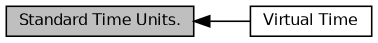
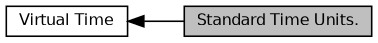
edge "Virtual Time" -> "Standard Time Units.": reversed
